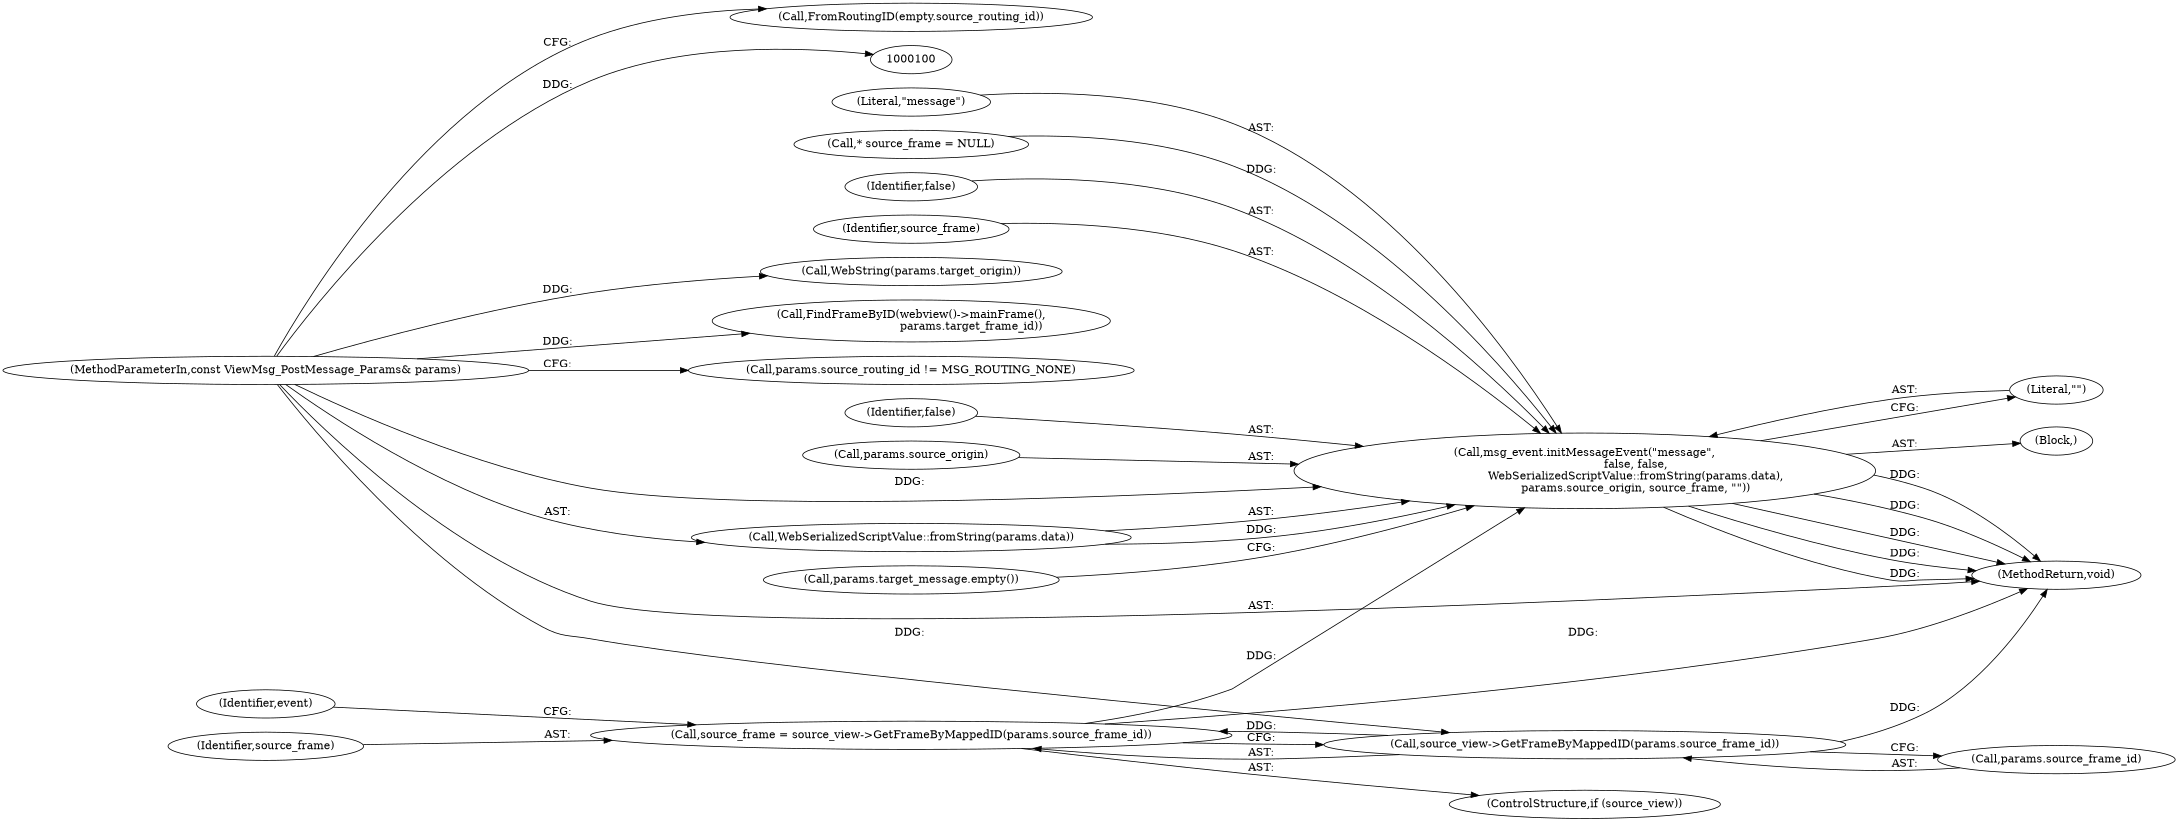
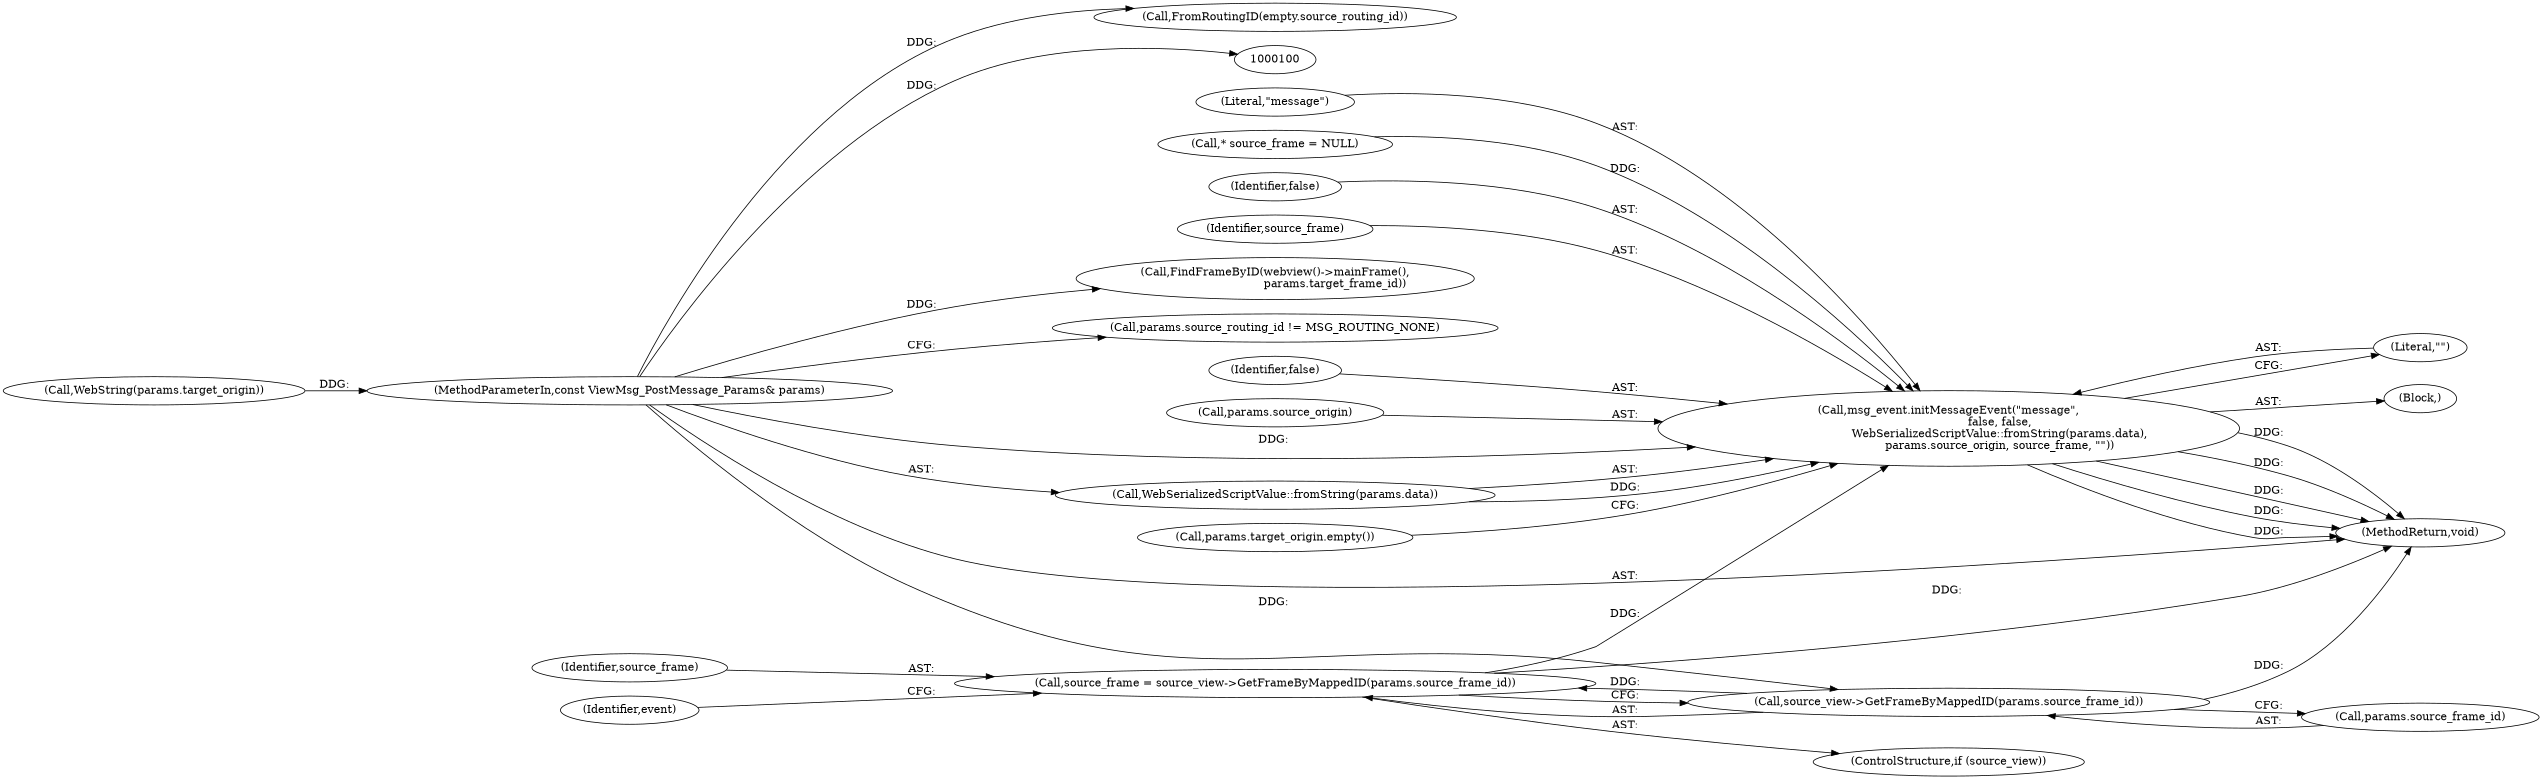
edge "(MethodParameterIn,const ViewMsg_PostMessage_Params& params)" -> "(Call,FromRoutingID(empty.source_routing_id))": label "CFG: " -> "DDG: "
edge "(MethodParameterIn,const ViewMsg_PostMessage_Params& params)" -> "(Call,WebString(params.target_origin))": reversed
node "(Call,params.target_message.empty())": label "(Call,params.target_message.empty())" -> "(Call,params.target_origin.empty())"
